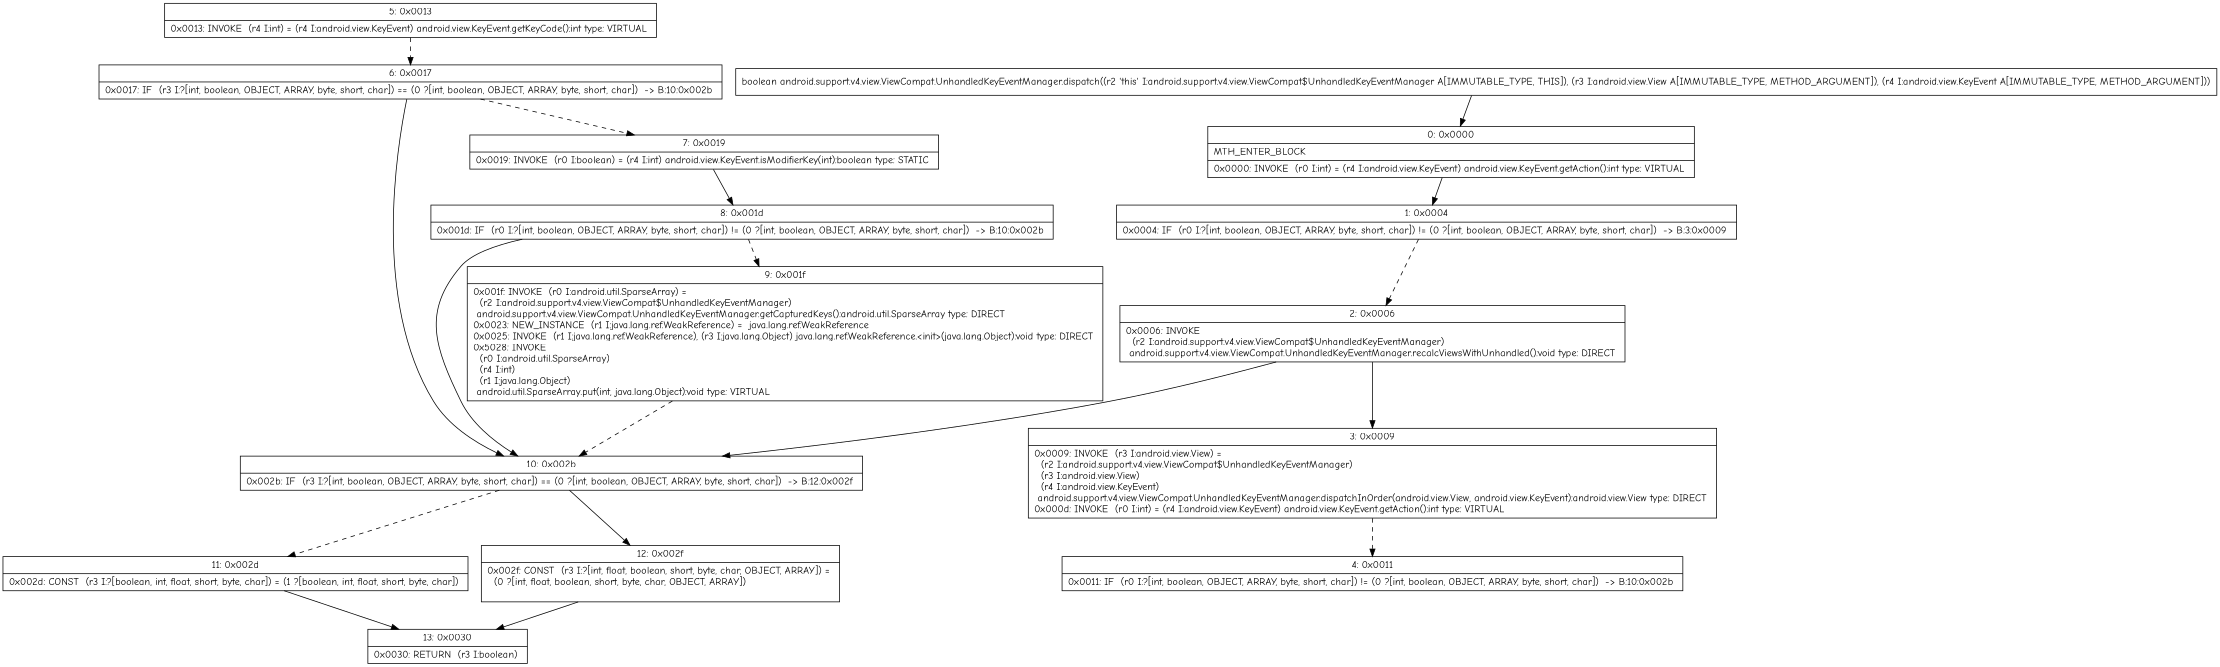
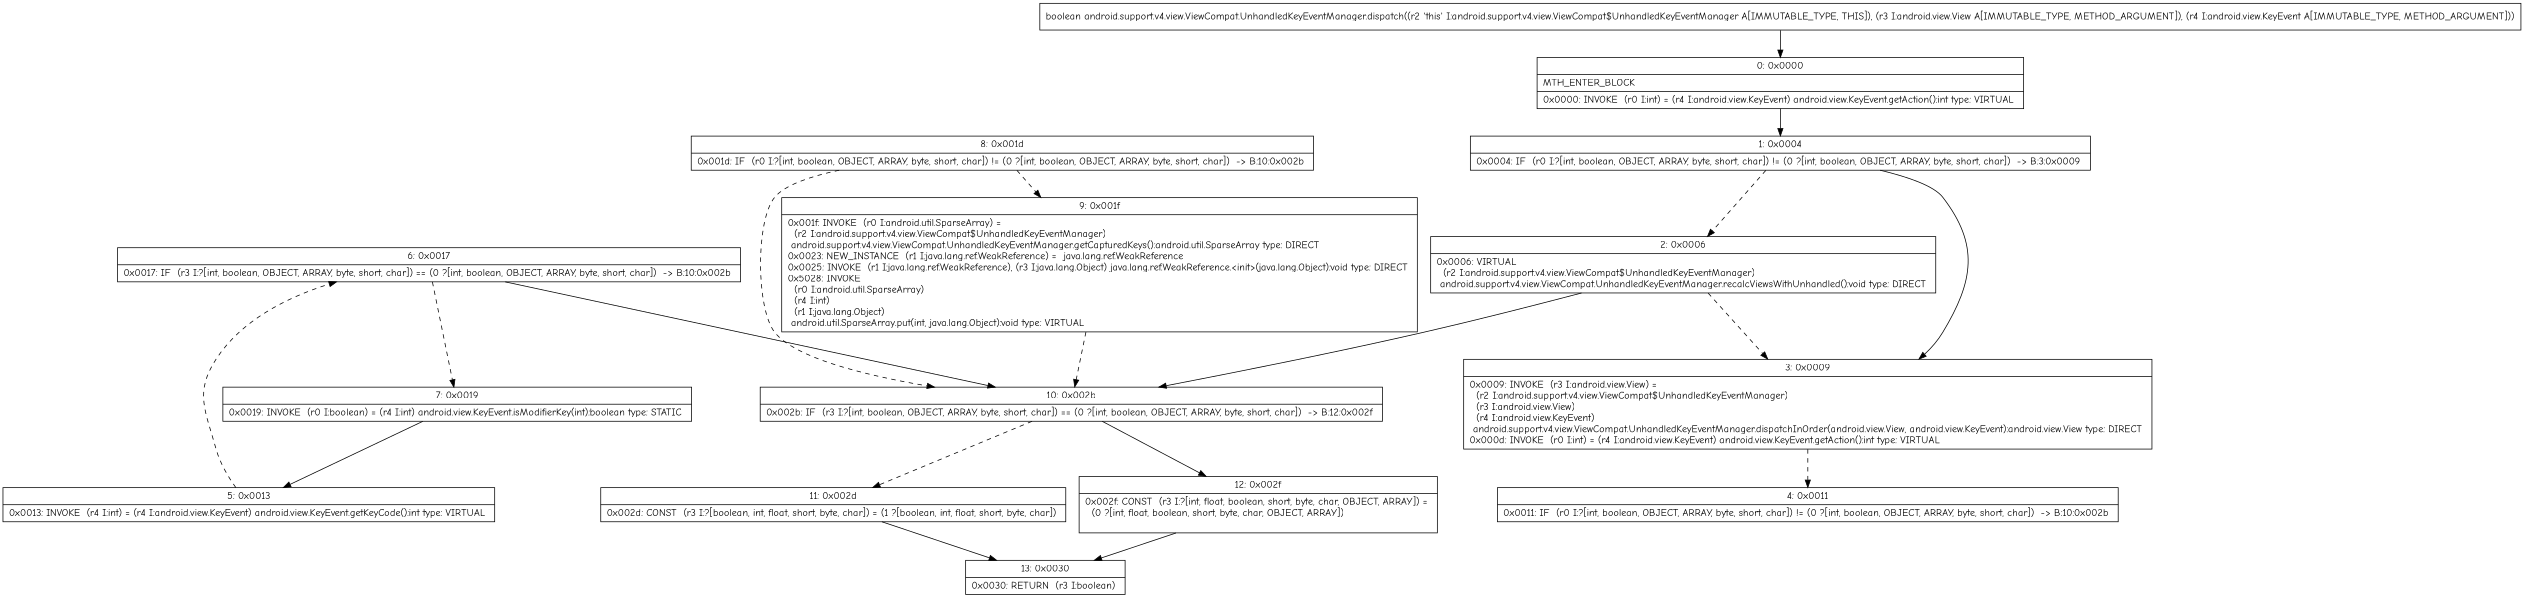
edge "7: 0x0019" -> "8: 0x001d": now "7: 0x0019" -> "5: 0x0013"
edge "1: 0x0004" -> "3: 0x0009": added
node "2: 0x0006": text "0x0006: INVOKE" -> "0x0006: VIRTUAL"
edge "8: 0x001d" -> "10: 0x002b": style solid -> dashed
edge "2: 0x0006" -> "3: 0x0009": style solid -> dashed
